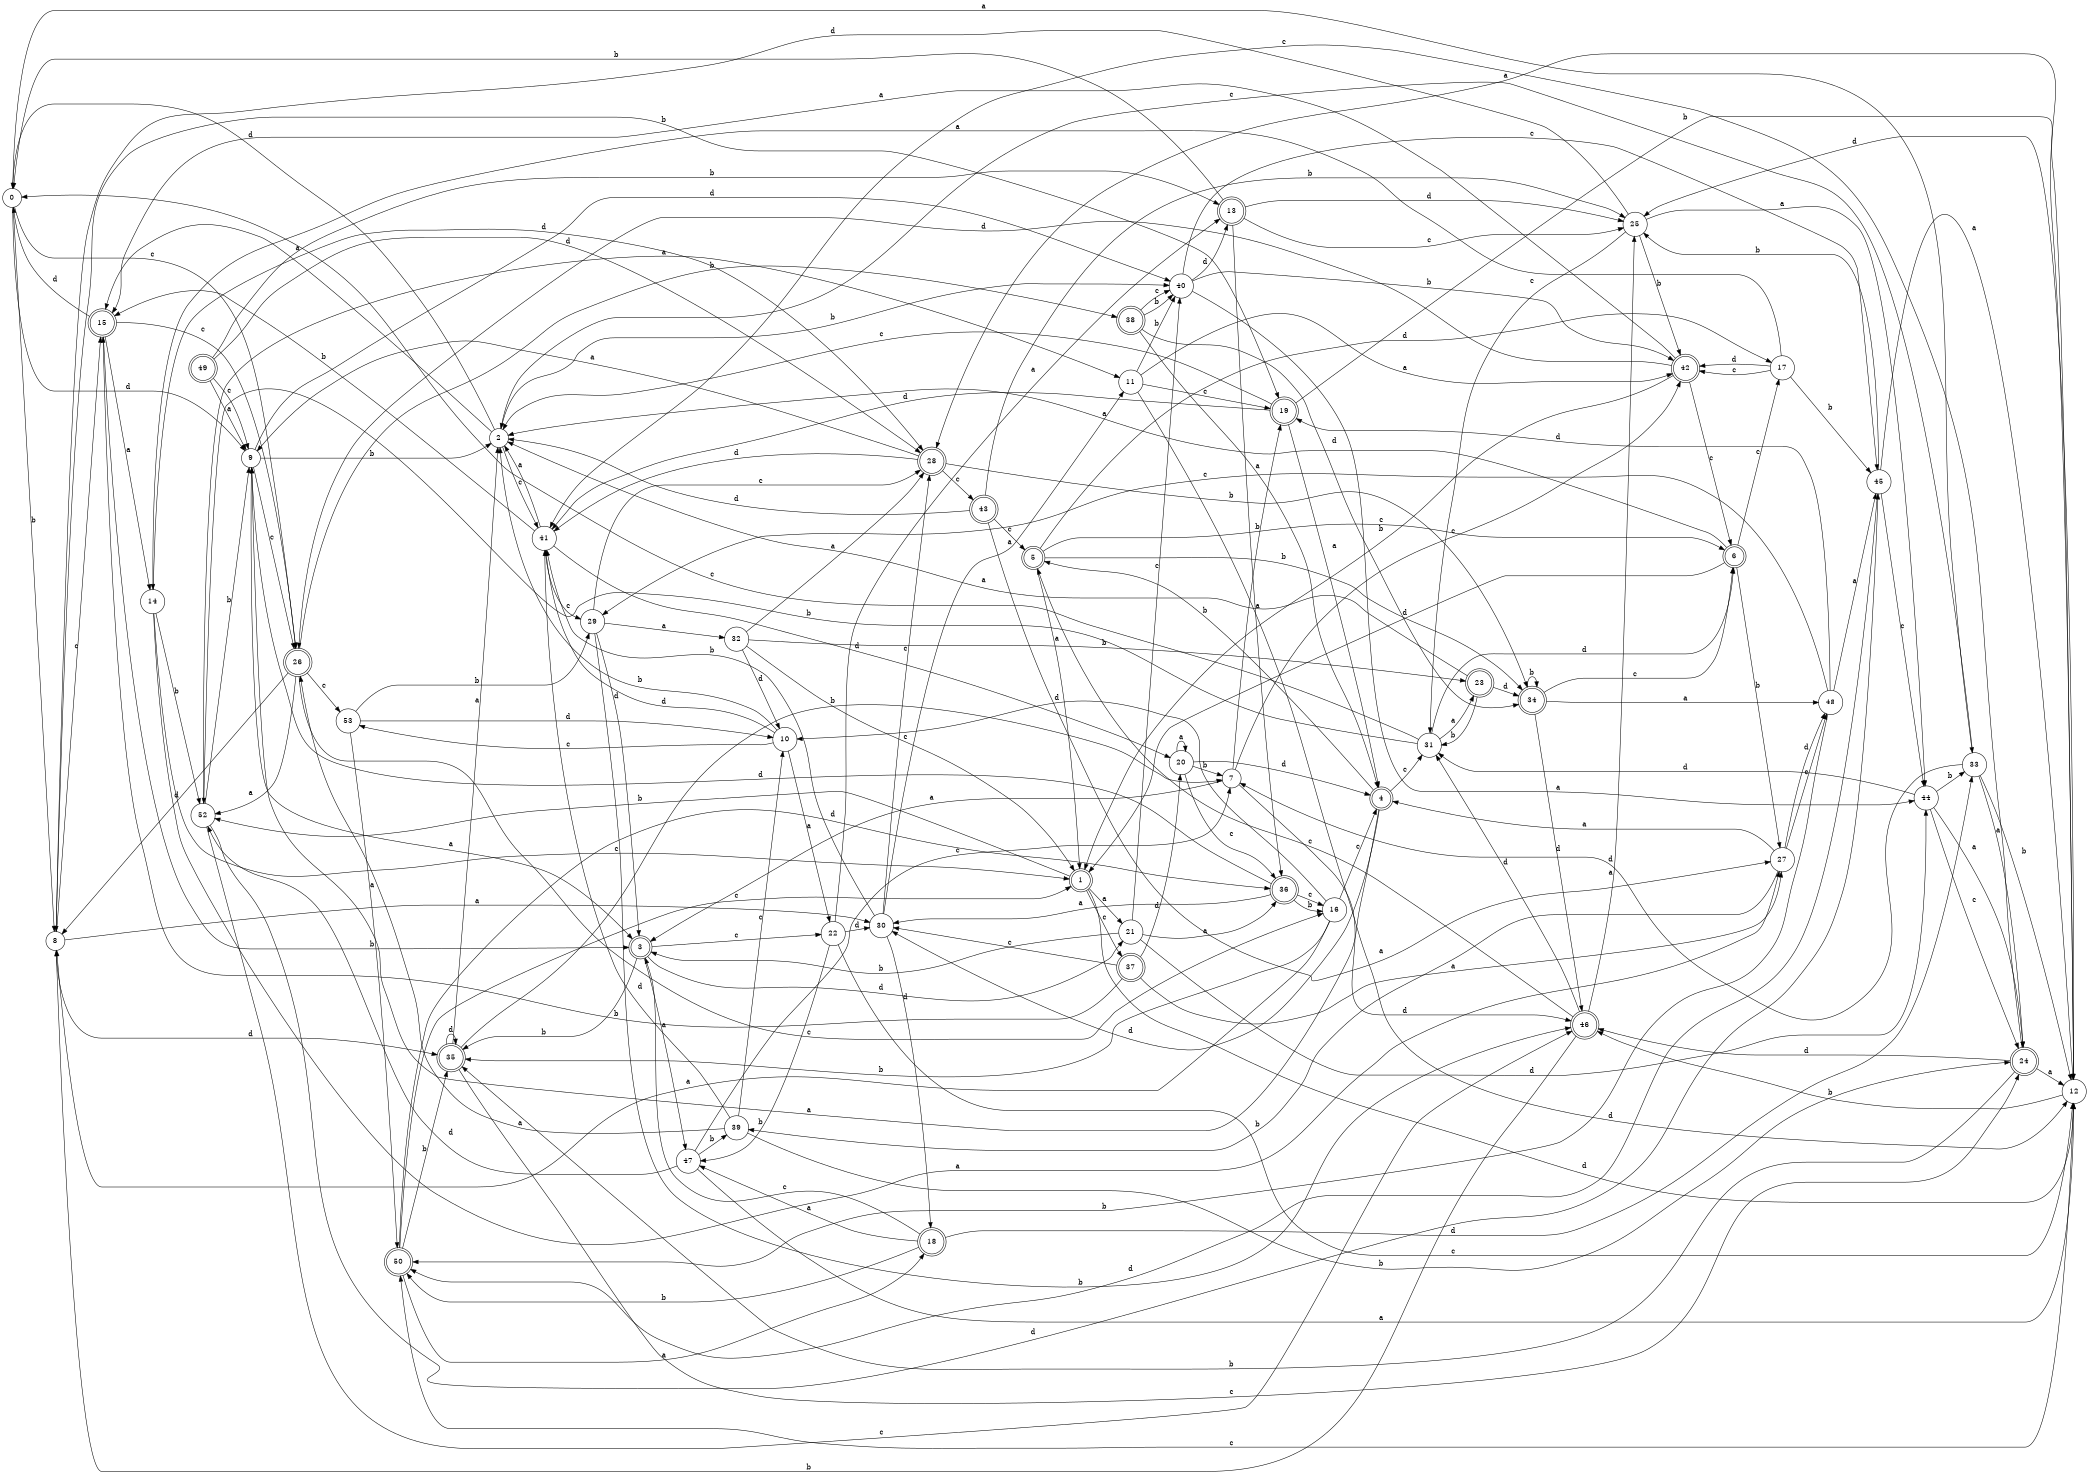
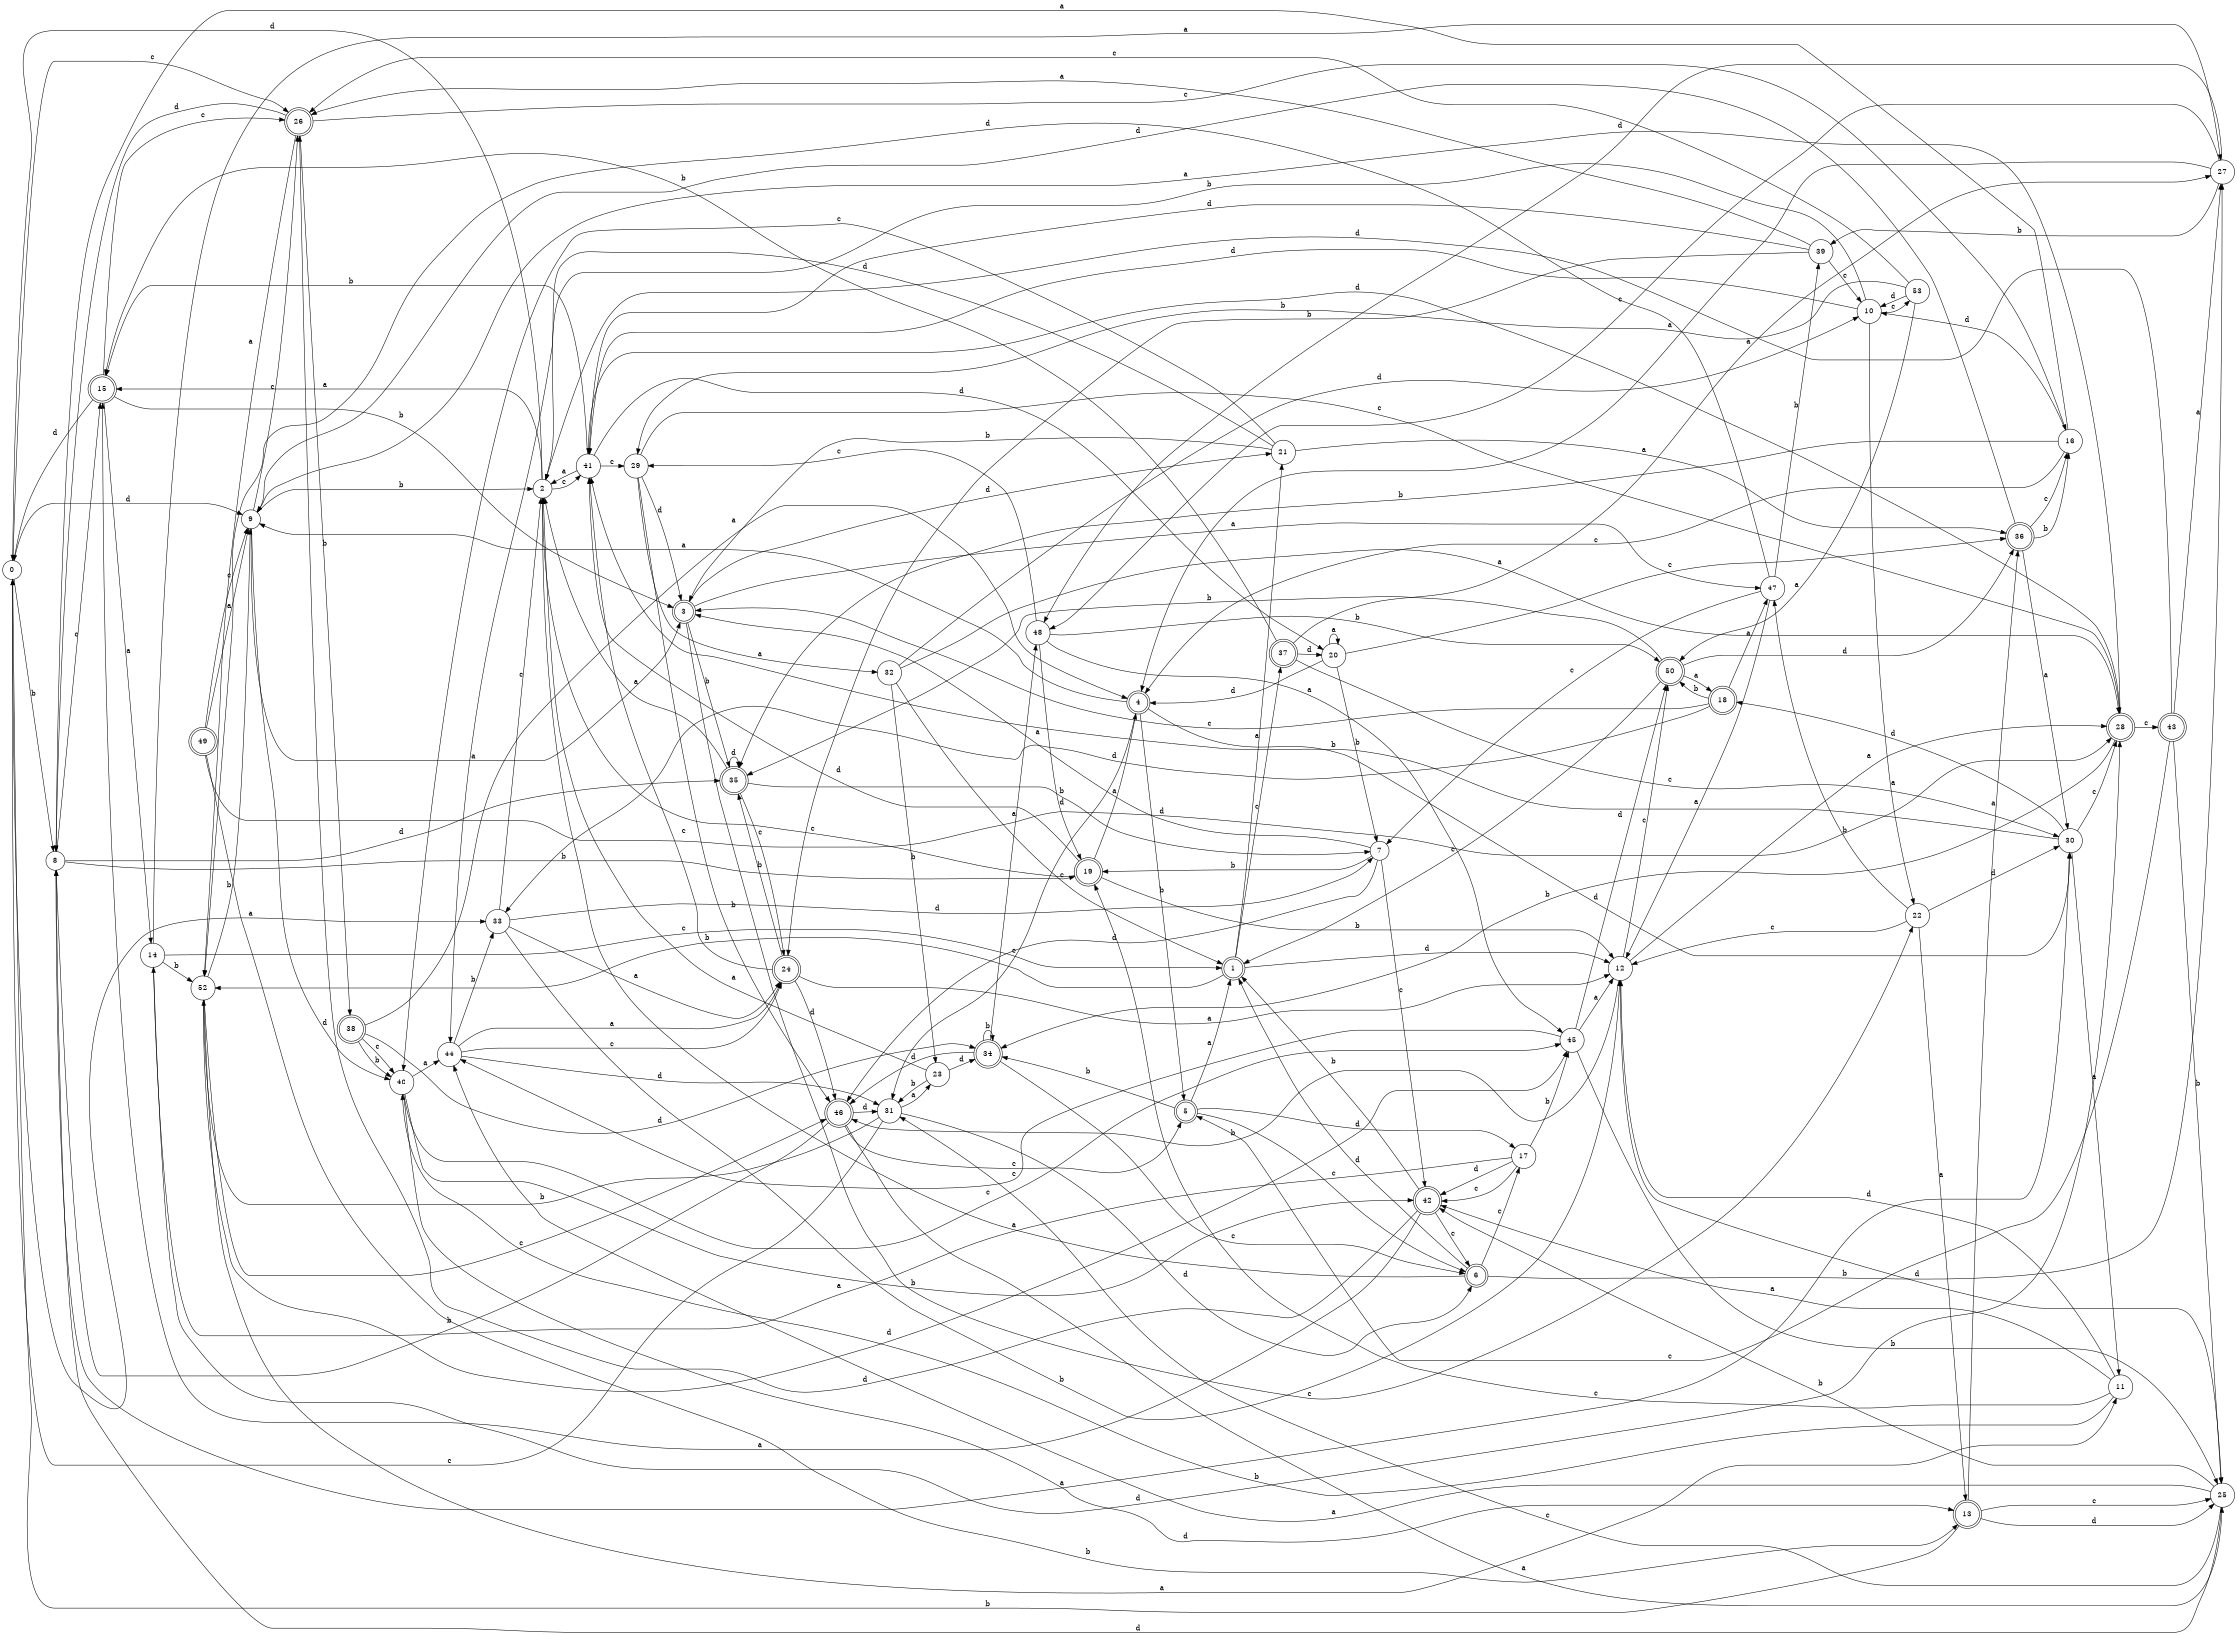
edge "2" -> "40": removed, label "b"
node "23": shape doublecircle -> circle
edge "26" -> "53": reversed
